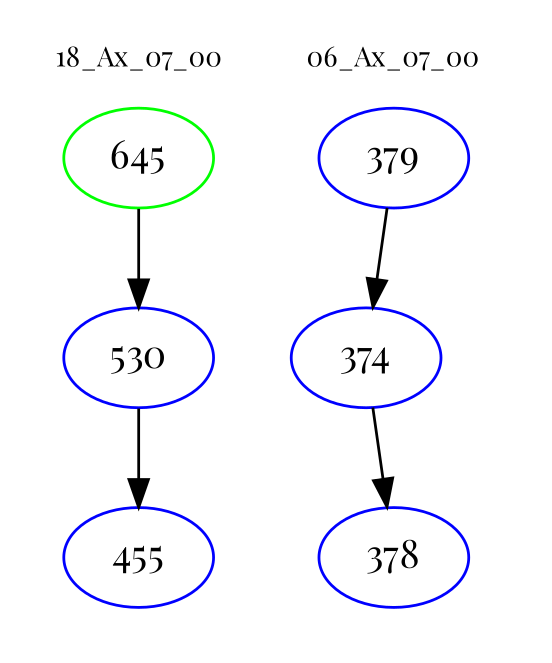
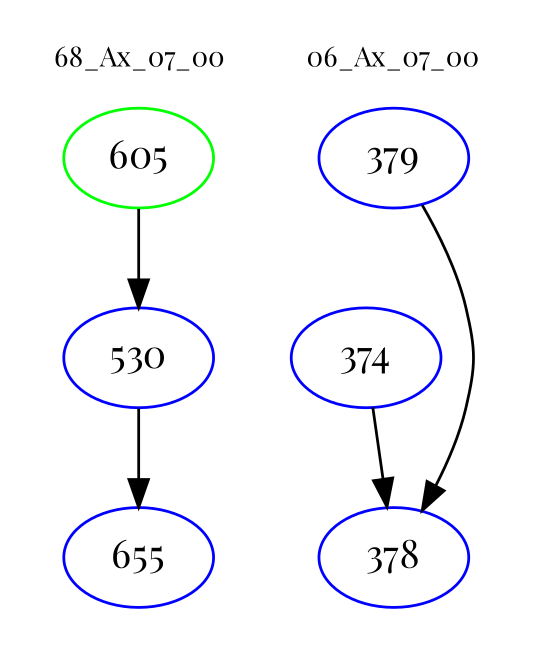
cluster "18_Ax_07_00": label "18_Ax_07_00" -> "68_Ax_07_00"
node "645": label "645" -> "605"
edge "379" -> "374": now "379" -> "378"
node "455": label "455" -> "655"
